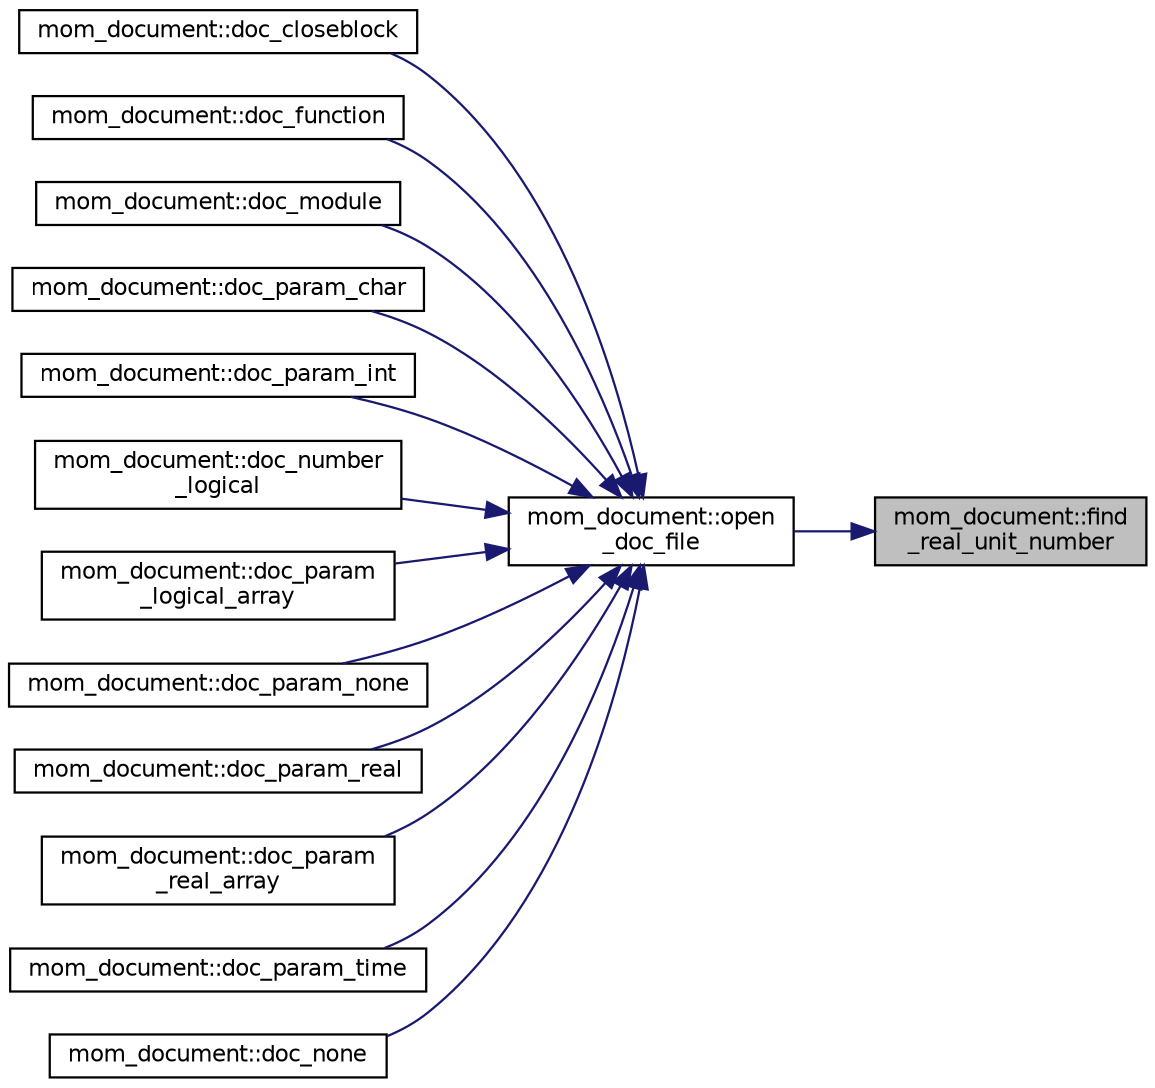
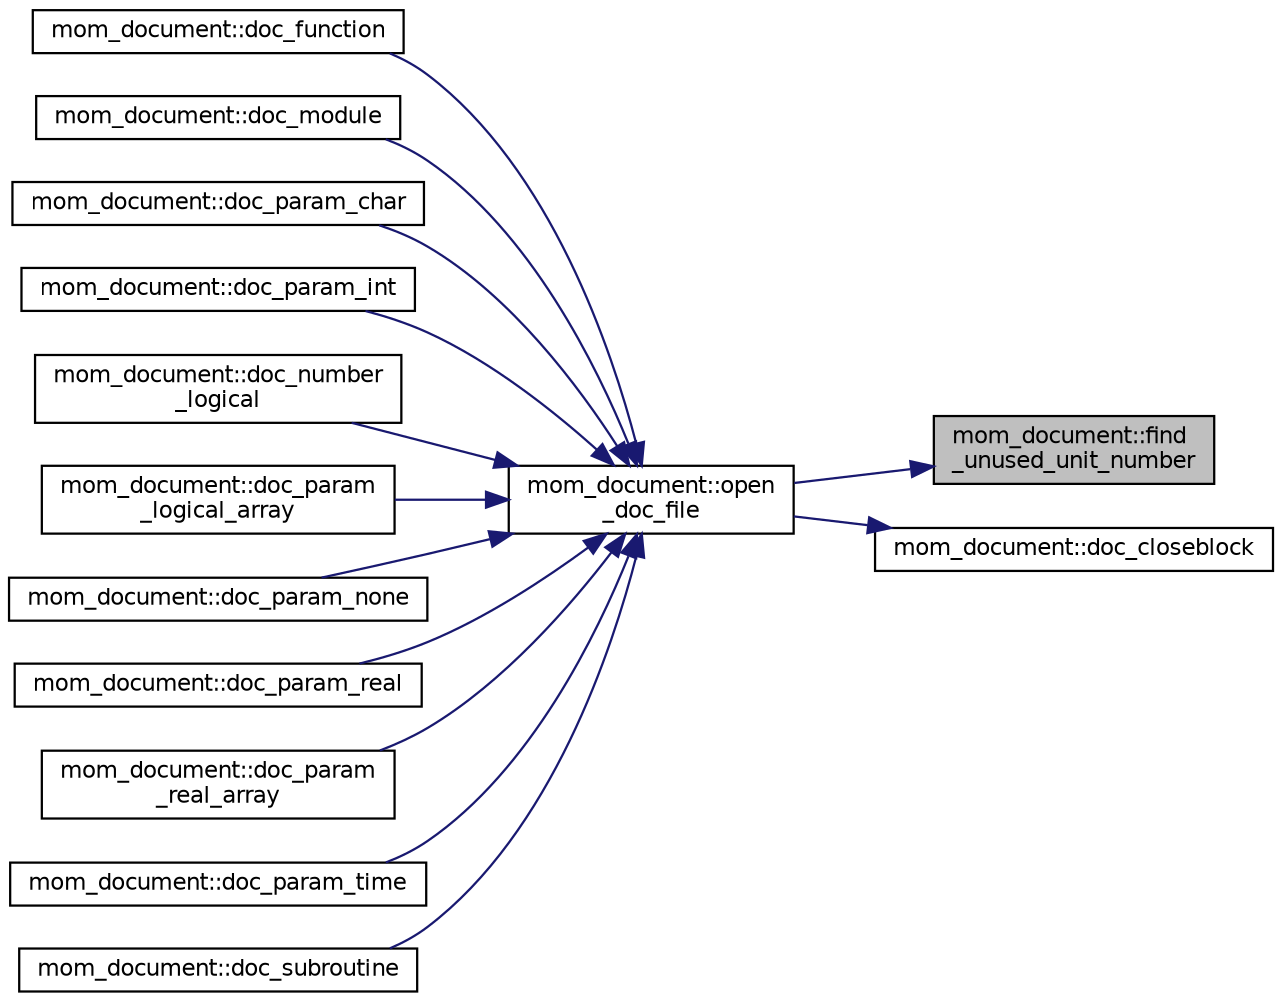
edge "mom_document::doc_closeblock" -> "mom_document::open _doc_file": reversed
node "mom_document::find _real_unit_number": label "mom_document::find _real_unit_number" -> "mom_document::find _unused_unit_number"
node "mom_document::doc_none": label "mom_document::doc_none" -> "mom_document::doc_subroutine"
